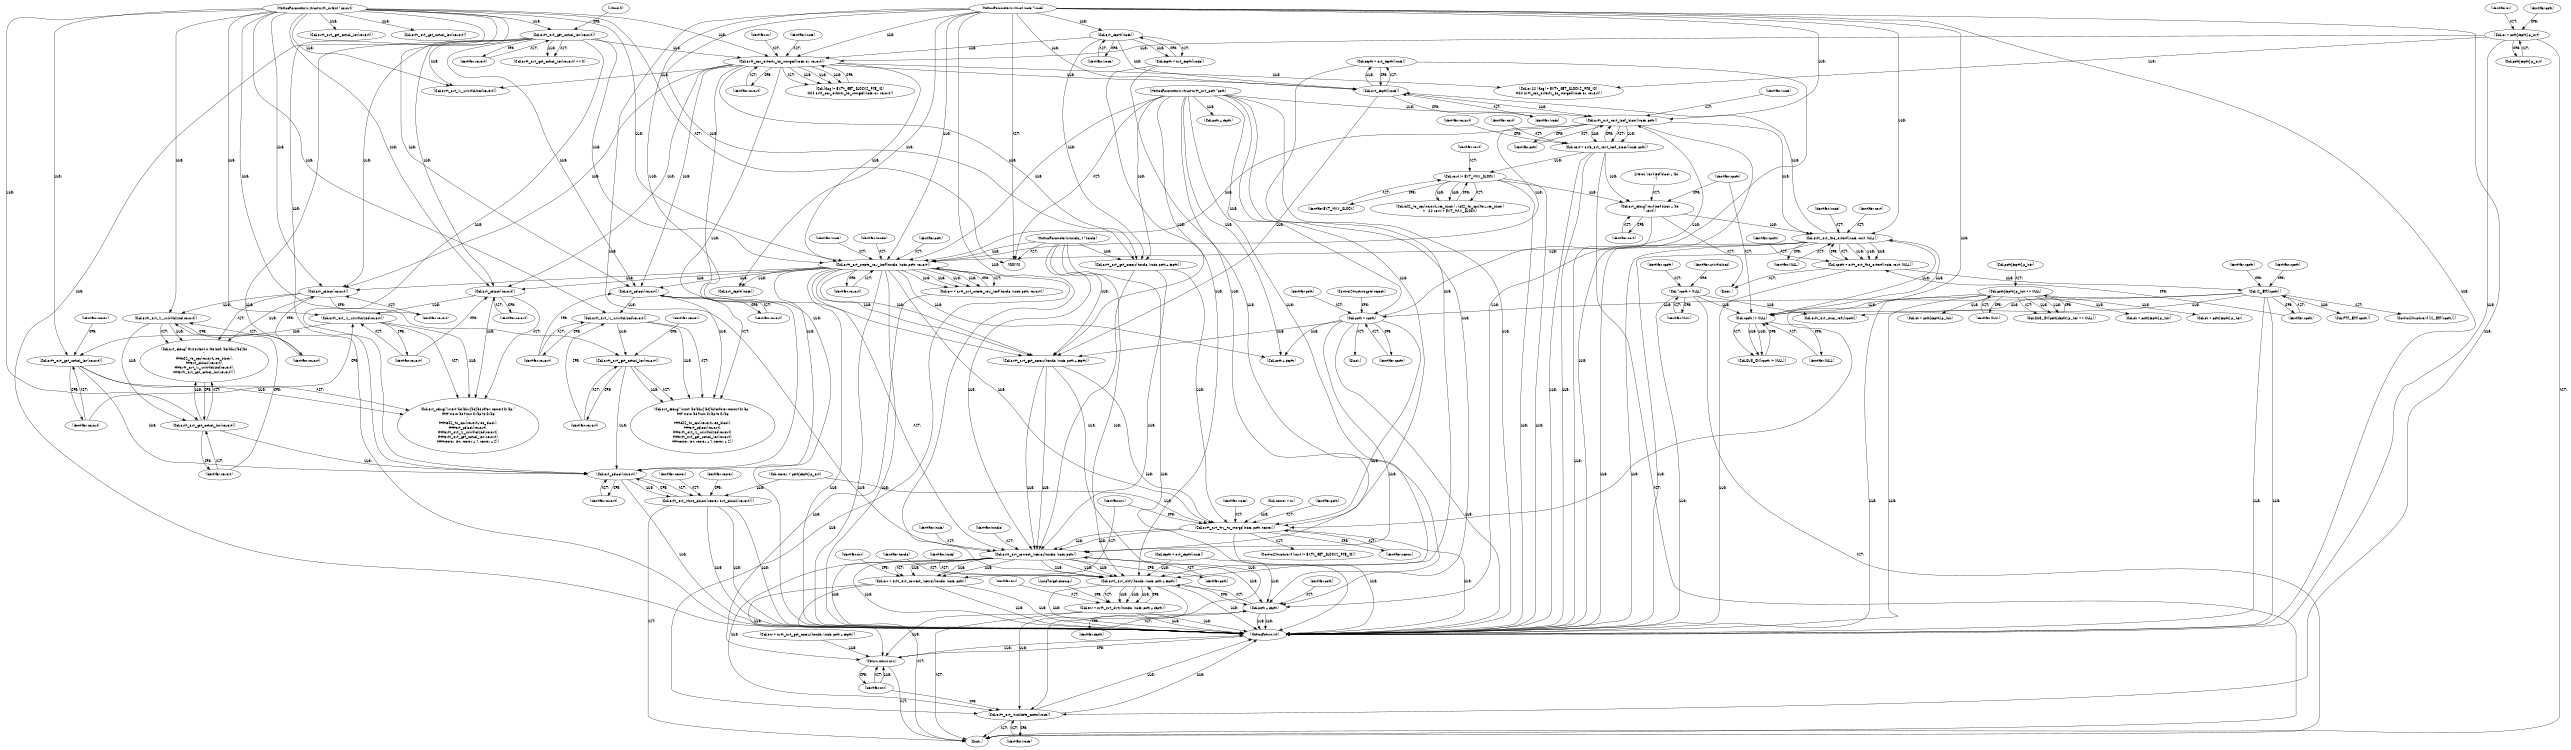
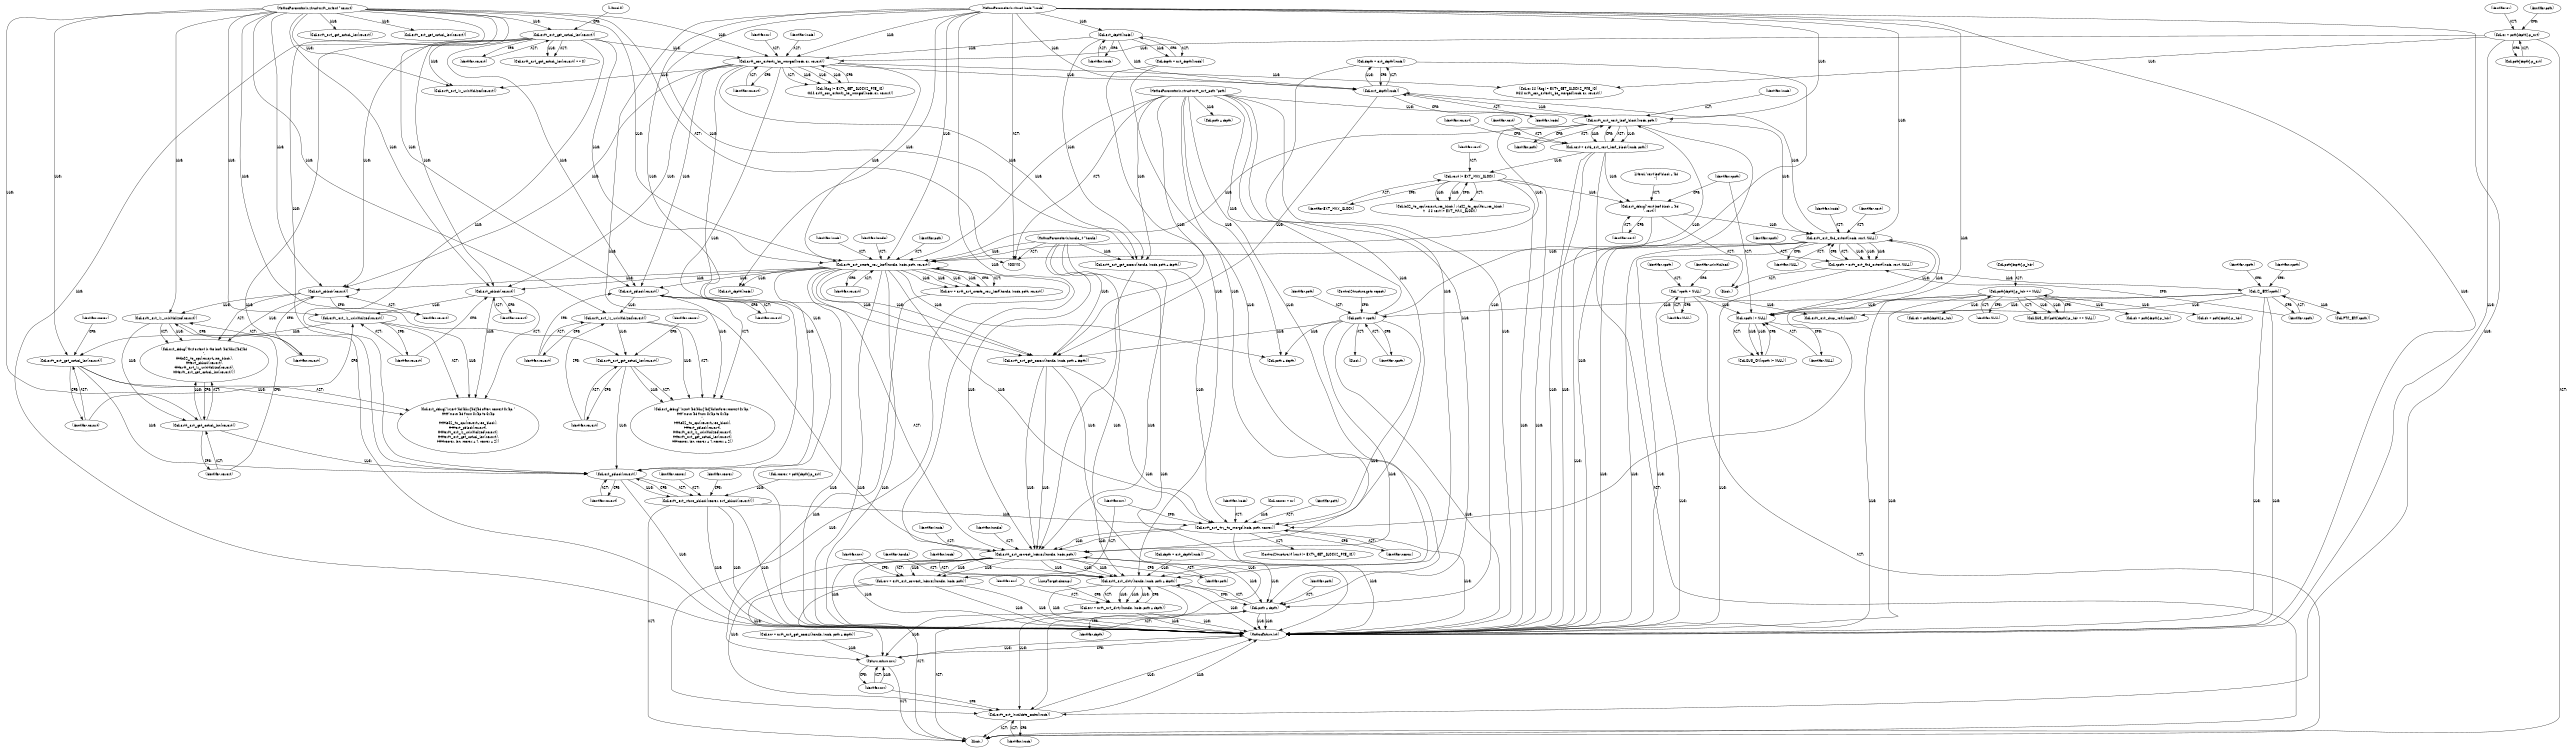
node "(ControlStructure,if (IS_ERR(npath)))": removed
edge "(Call,nearex = path[depth].p_ext)" -> "(Call,ext4_ext_try_to_merge(inode, path, nearex))": now "(Call,ext4_ext_store_pblock(nearex, ext_pblock(newext)))" -> "(Call,ext4_ext_try_to_merge(inode, path, nearex))"
